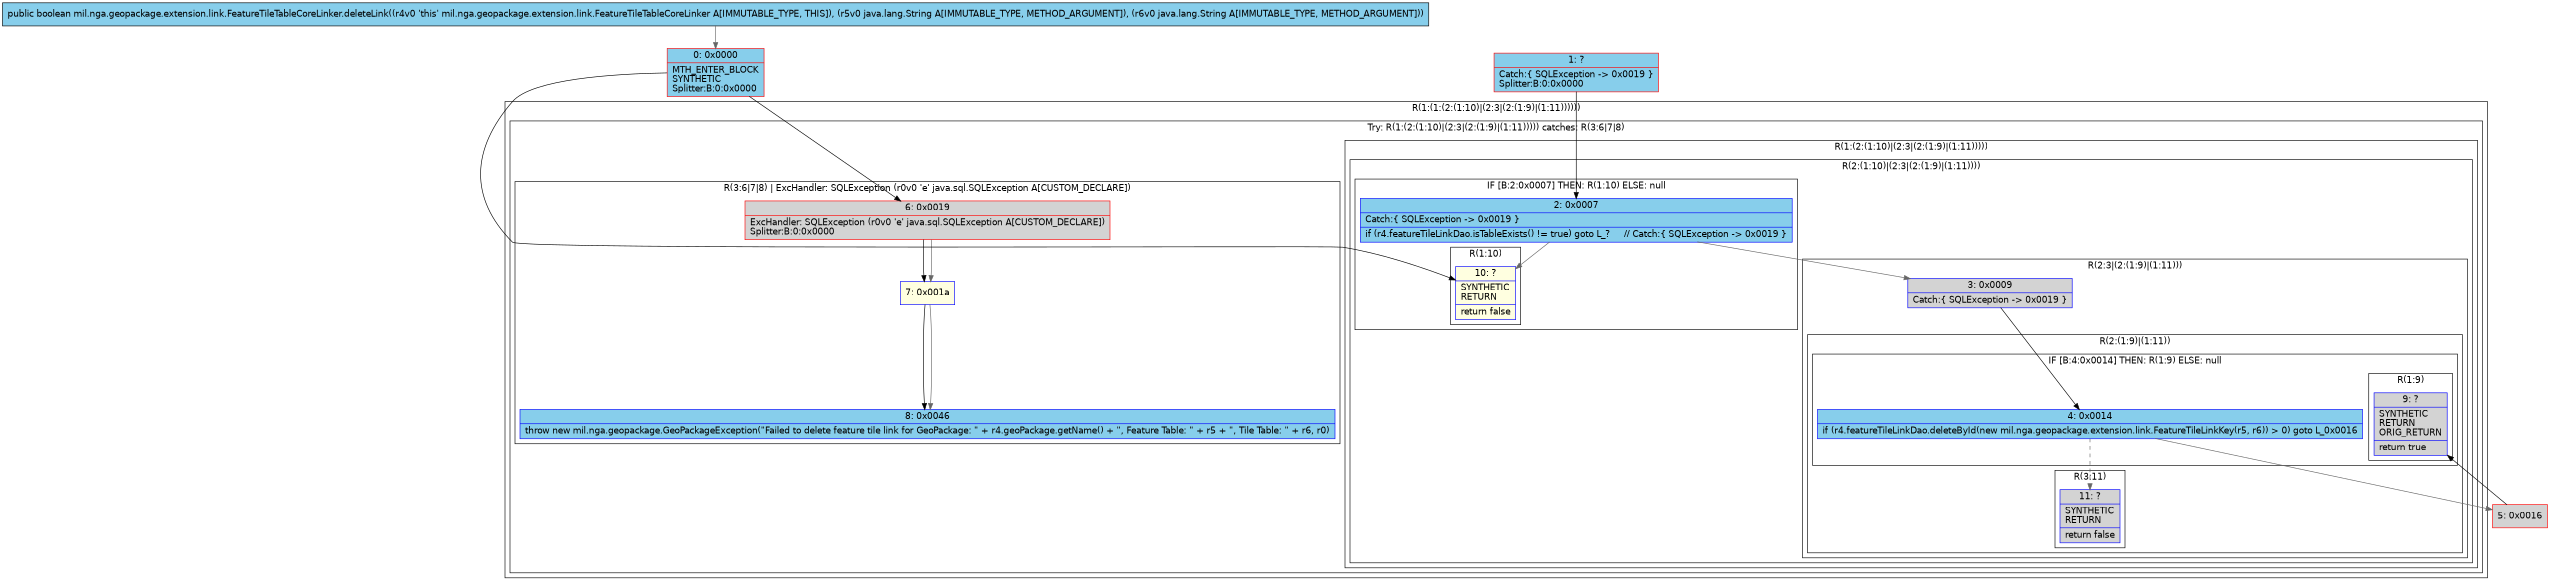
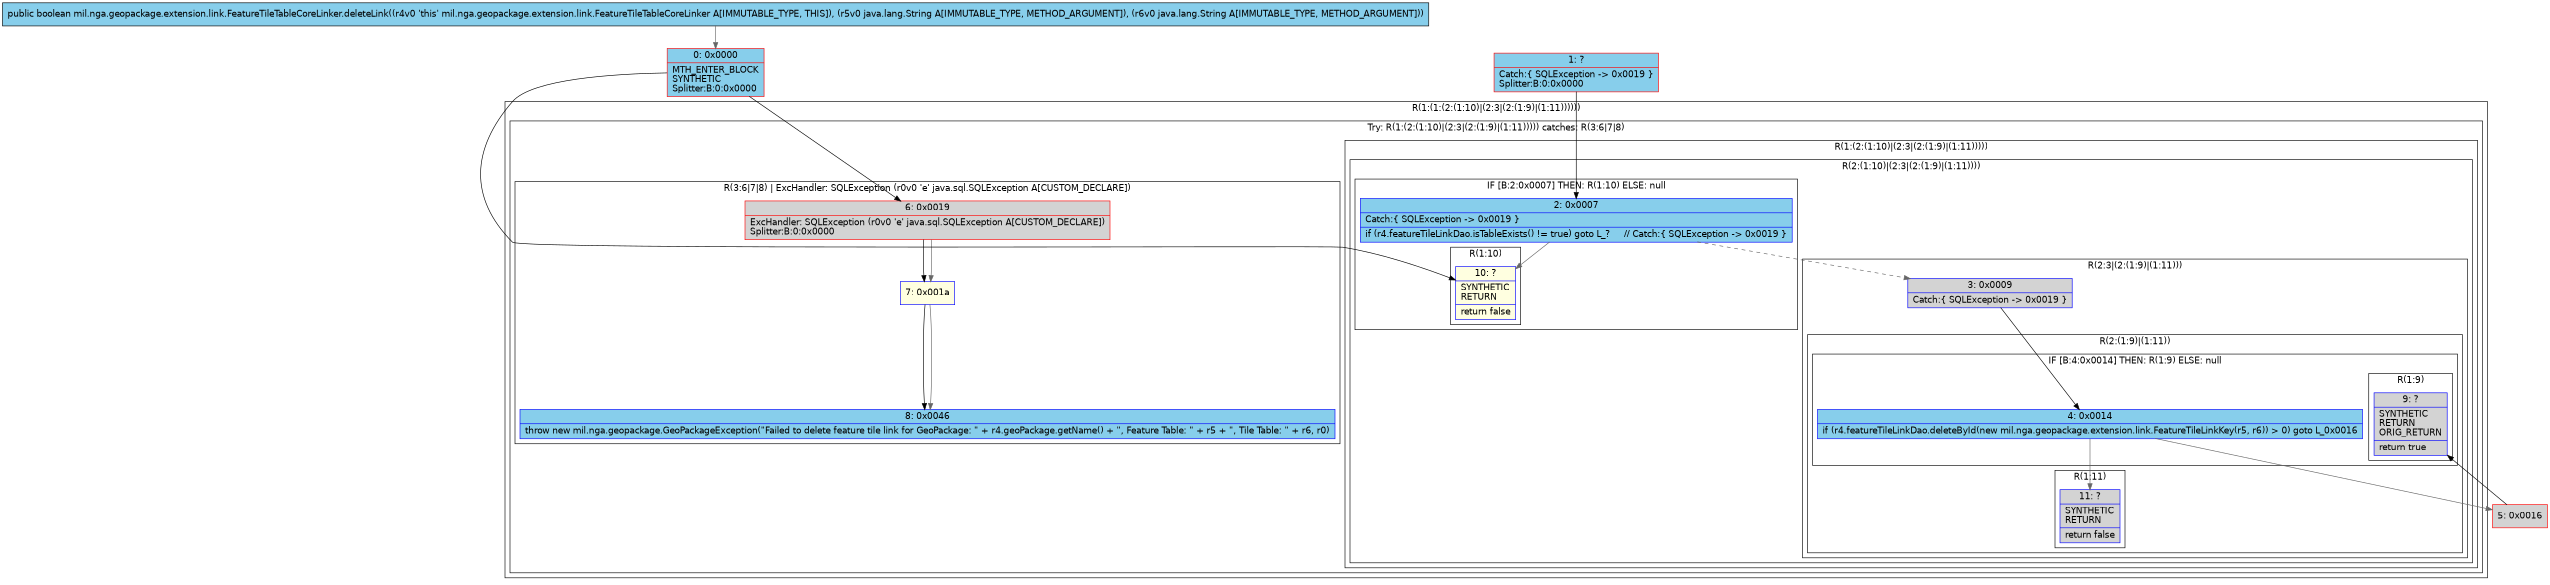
edge "2: 0x0007" -> "3: 0x0009": style solid -> dashed
edge "4: 0x0014" -> "11: ?": style dashed -> solid
cluster "R(3:11)": label "R(3:11)" -> "R(1:11)"
